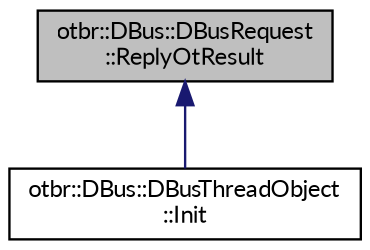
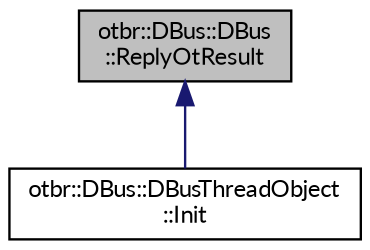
node "otbr::DBus::DBusRequest ::ReplyOtResult": label "otbr::DBus::DBusRequest ::ReplyOtResult" -> "otbr::DBus::DBus ::ReplyOtResult"
